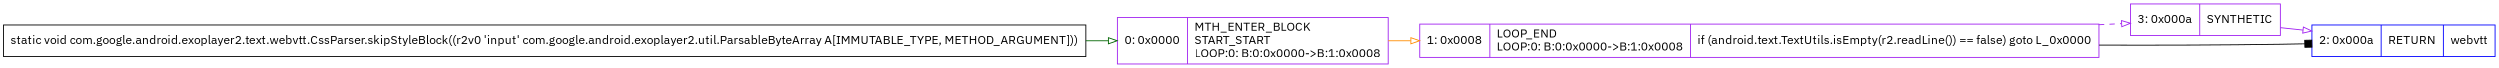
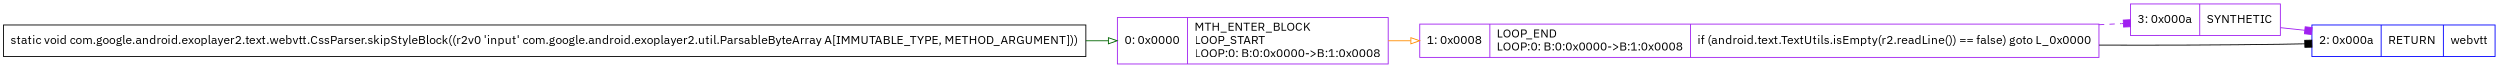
edge "1: 0x0008" -> "3: 0x000a": arrowhead onormal -> box
edge "3: 0x000a" -> "2: 0x000a": arrowhead onormal -> box
node "0: 0x0000": text "START_START" -> "LOOP_START"
